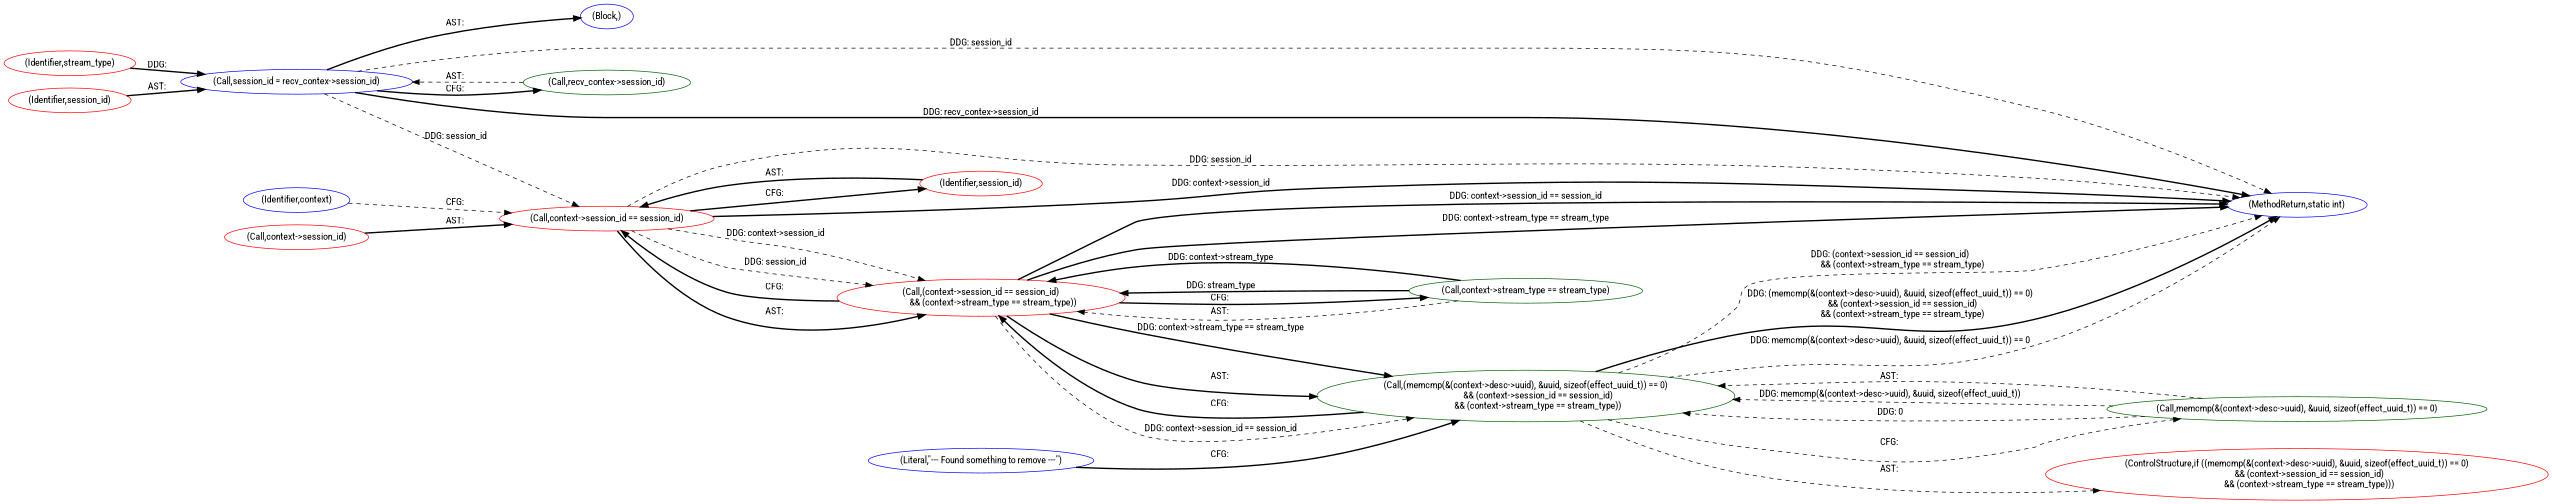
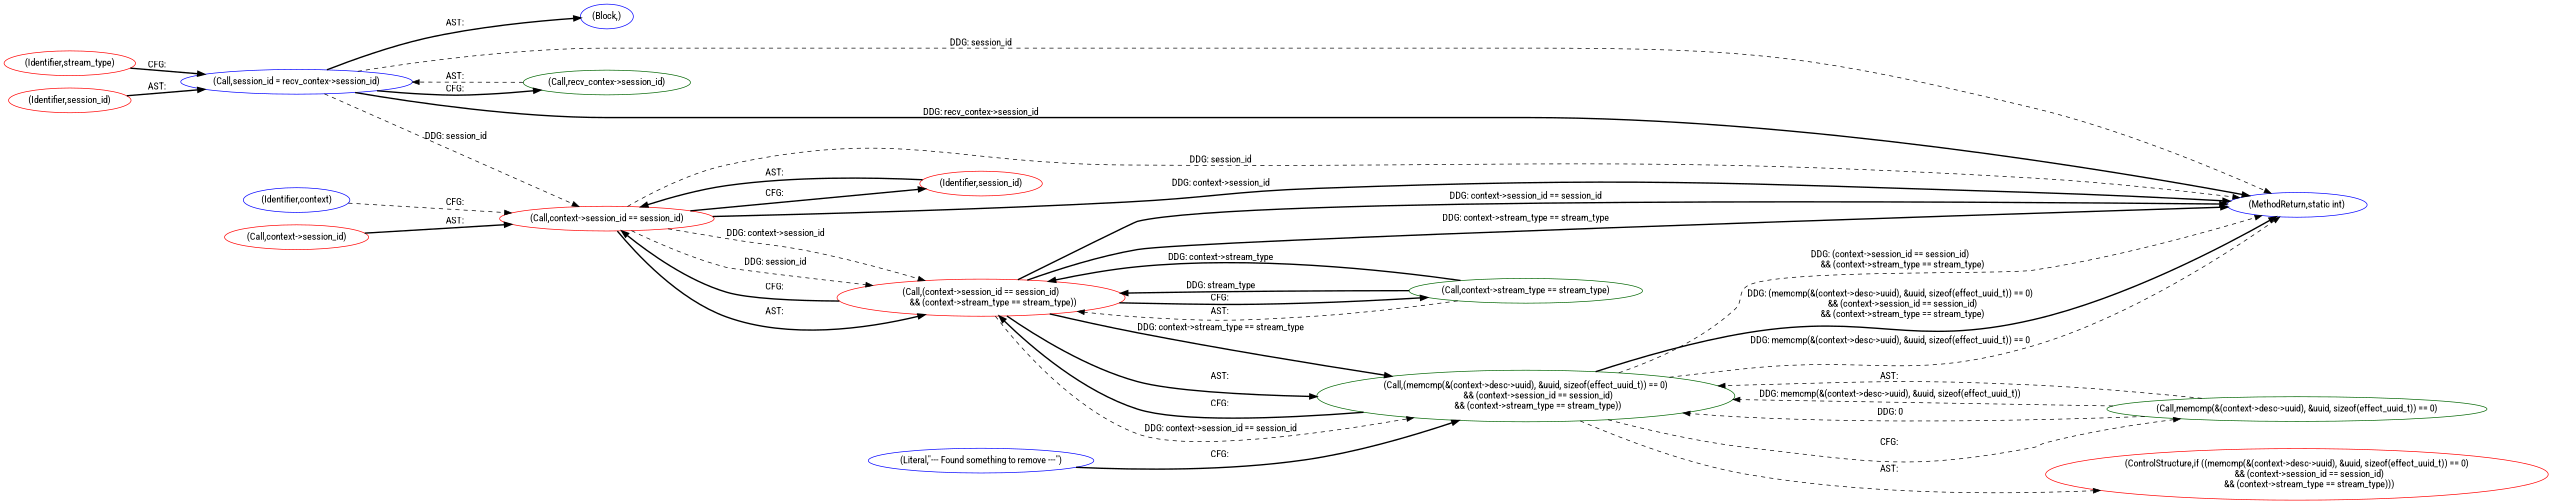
edge "(Identifier,stream_type)" -> "(Call,session_id = recv_contex->session_id)": label "DDG: " -> "CFG: "
